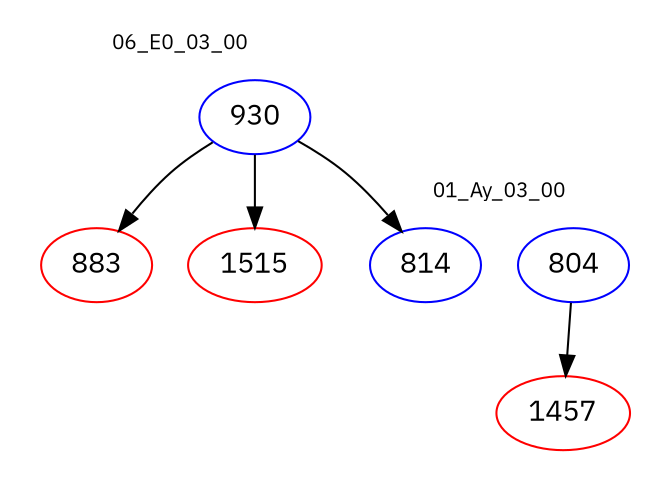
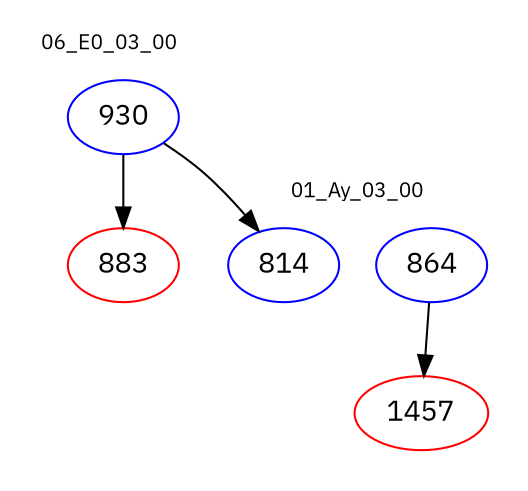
node "1515": removed
node "804": label "804" -> "864"
